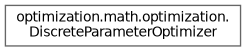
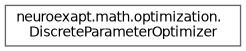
node "optimization.math.optimization. DiscreteParameterOptimizer": label "optimization.math.optimization. DiscreteParameterOptimizer" -> "neuroexapt.math.optimization. DiscreteParameterOptimizer"
